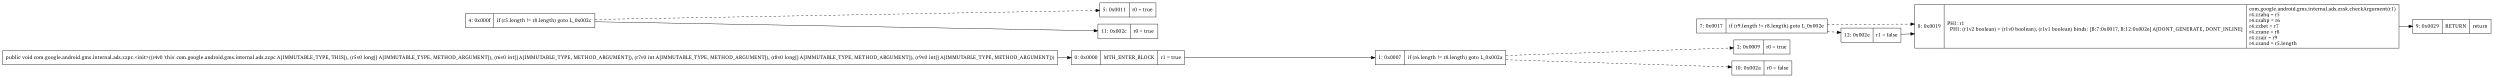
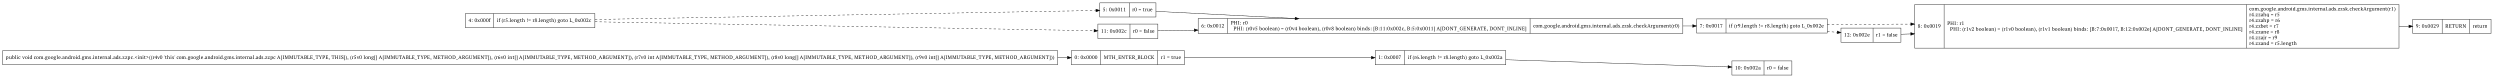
edge "4: 0x000f" -> "11: 0x002c": style solid -> dashed
node "6: 0x0012": added
node "11: 0x002c": text "r0 = true" -> "r0 = false"
node "2: 0x0009": removed
edge "1: 0x0007" -> "10: 0x002a": style dashed -> solid
